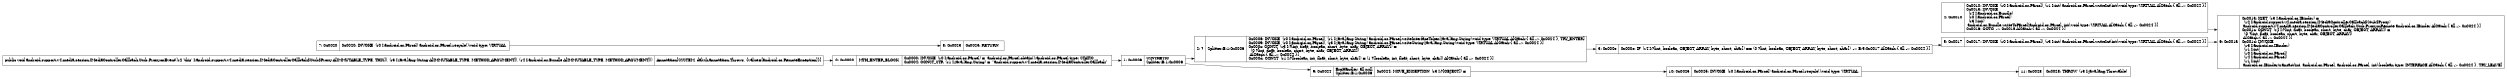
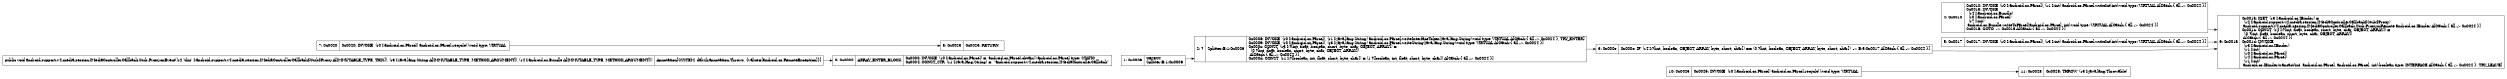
node "4: 0x0010": text "(r3 I:int)" -> "(r7 I:int)"
edge "3: 0x000e" -> "5: 0x0017": now "3: 0x000e" -> "6: 0x001a"
node "1: 0x0006": text "SYNTHETIC" -> "OBJECT"
node "0: 0x0000": text "MTH_ENTER_BLOCK" -> "ARRAY_ENTER_BLOCK"
edge "0: 0x0000" -> "1: 0x0006": removed
node "9: 0x0024": removed
